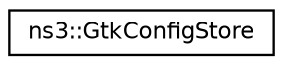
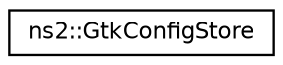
node "ns3::GtkConfigStore": label "ns3::GtkConfigStore" -> "ns2::GtkConfigStore"
